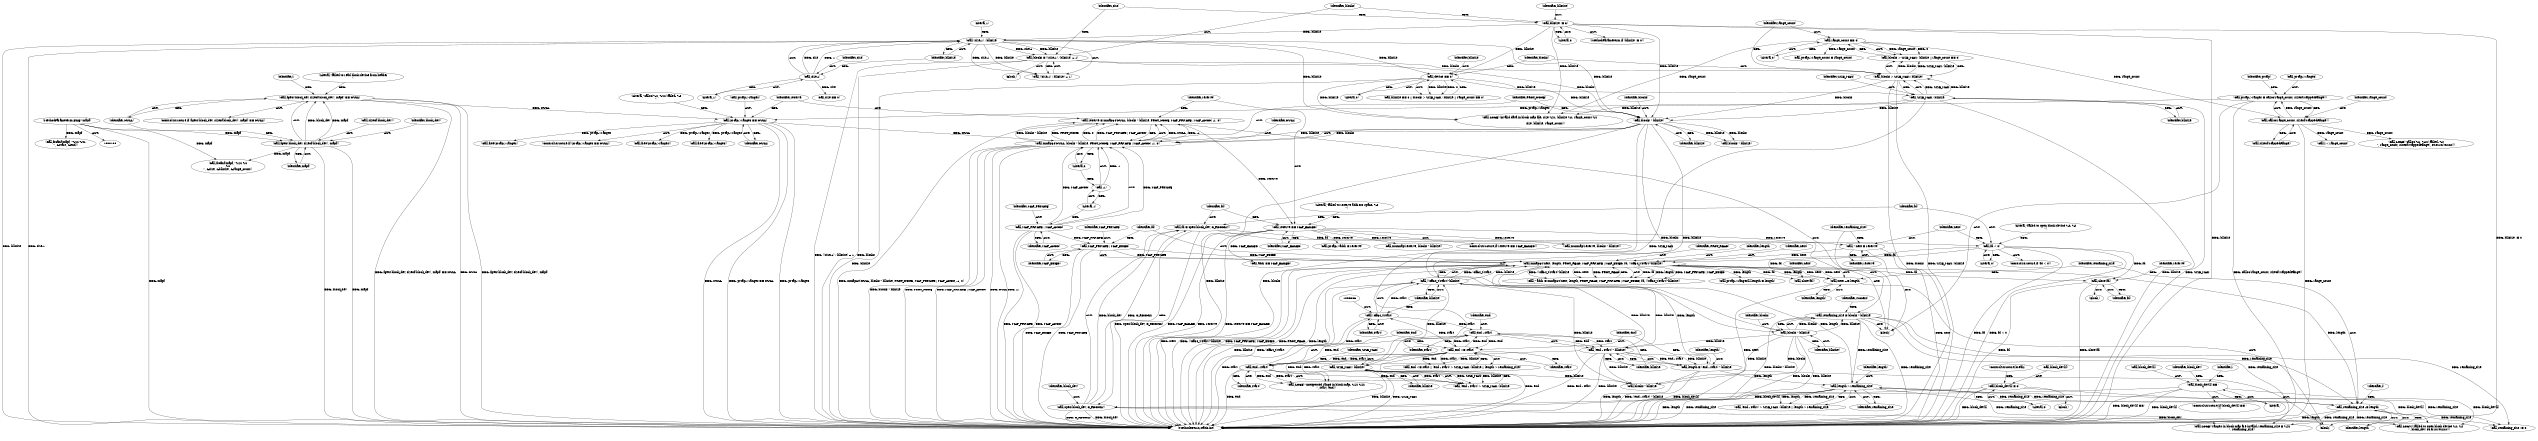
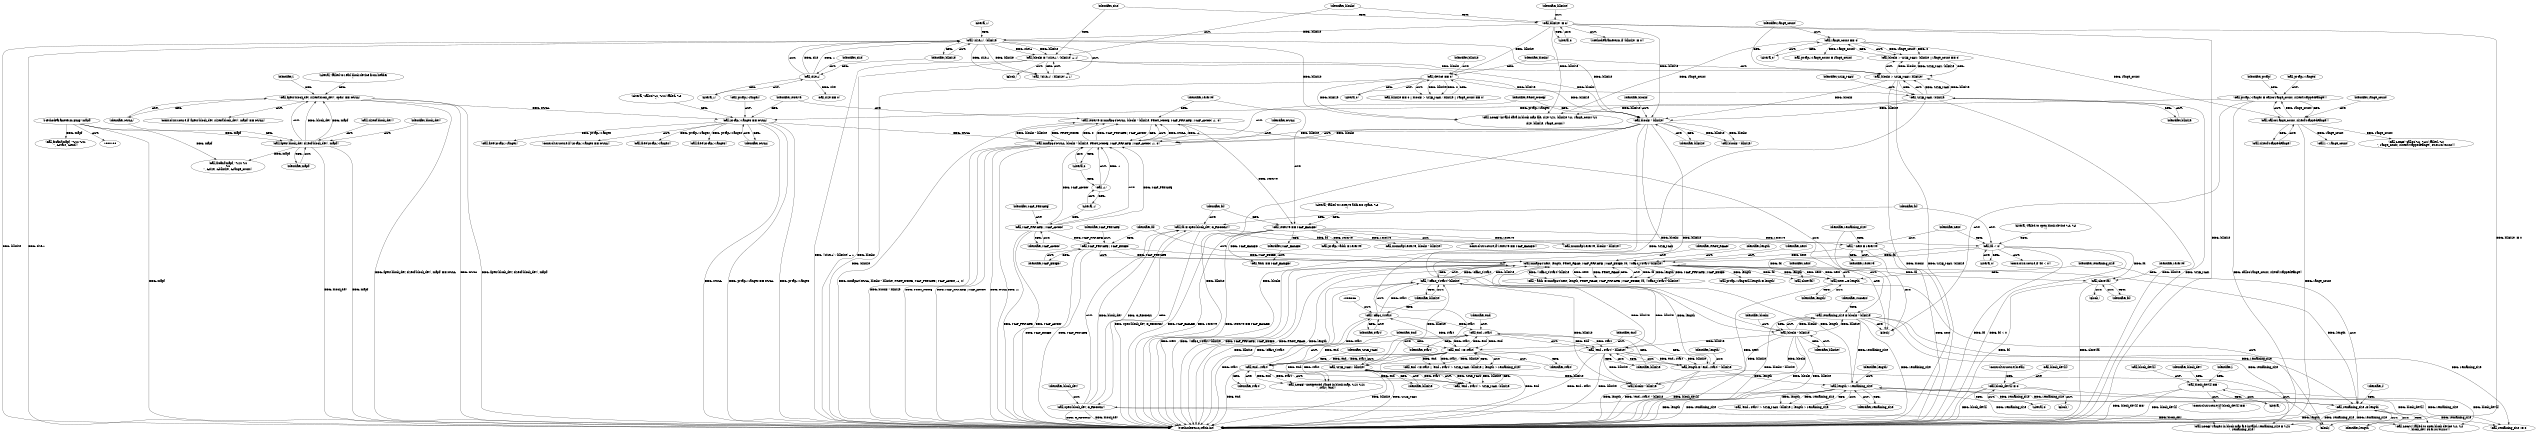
edge "(Call,(size-1) / blksize)" -> "(Call,device == 0)": removed, label "DDG: blksize"
node "(Call,fgets(block_dev, sizeof(block_dev), mapf) == NULL)": label "(Call,fgets(block_dev, sizeof(block_dev), mapf) == NULL)" -> "(Call,fgets(block_dev, sizeof(block_dev), open) == NULL)"
edge "(Identifier,MAP_FAILED)" -> "(Call,reserve == MAP_FAILED)": now "(Identifier,MAP_FAILED)" -> "(Call,addr == MAP_FAILED)"
edge "(Call,block_dev[i] == ' ')" -> "(Call,open(block_dev, O_RDONLY))": removed, label "DDG: block_dev[i]"
